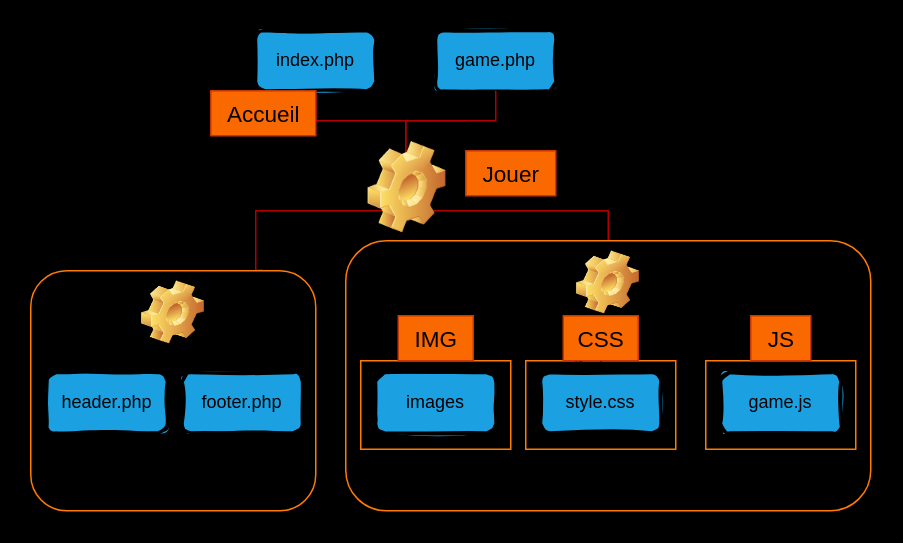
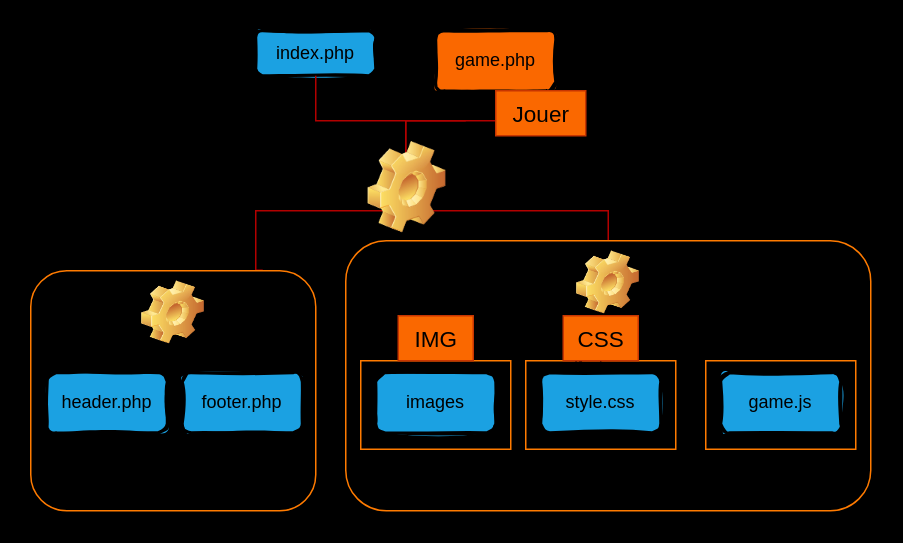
node "index.php": size 120x60 -> 120x45
node "game.php": fillcolor #1ba1e2 -> #fa6800
node "Accueil": removed
node "Jouer": moved (511, 173) -> (541, 113)
node "JS": removed
